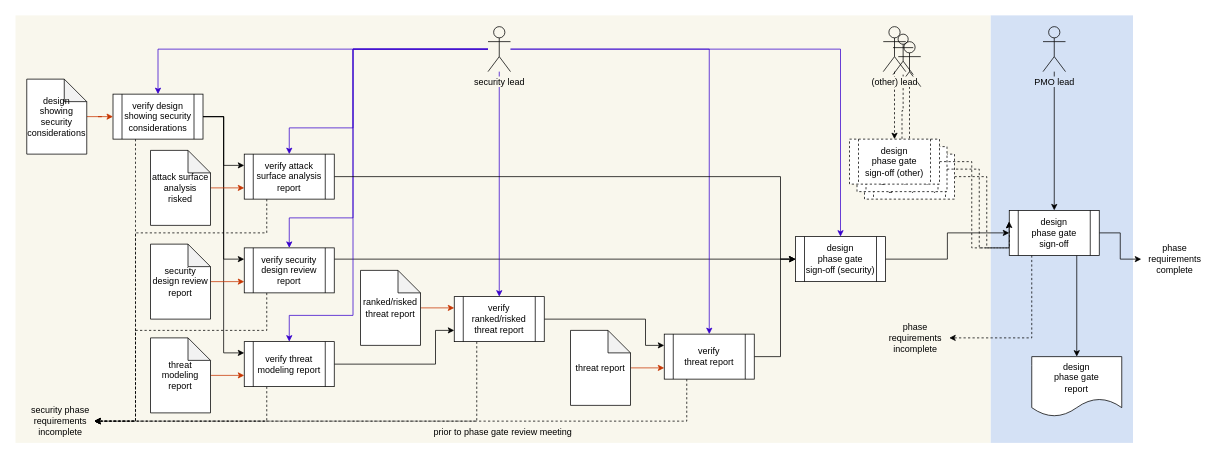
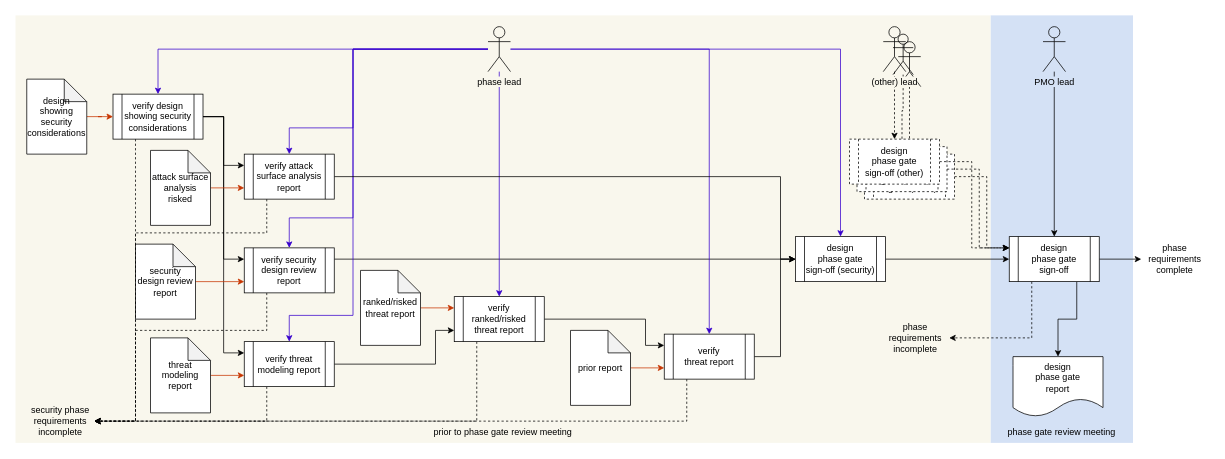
node "security lead": label "security lead" -> "phase lead"
node "design phase gate sign-off": moved (1054, 233) -> (1054, 259)
node "security design review report": moved (180, 282) -> (165, 282)
node "threat report": label "threat report" -> "prior report"
node "design phase gate report": moved (1077, 387) -> (1058, 387)
node "phase gate review meeting": added
